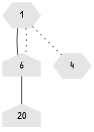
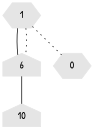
node "4": label "4" -> "0"
node "20": label "20" -> "10"
